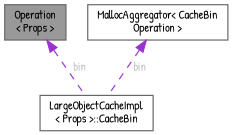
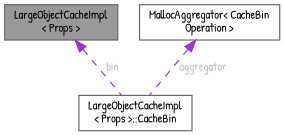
node "Operation < Props >": label "Operation < Props >" -> "LargeObjectCacheImpl < Props >"
edge "LargeObjectCacheImpl < Props >::CacheBin" -> "MallocAggregator< CacheBin Operation >": label " bin" -> " aggregator"
